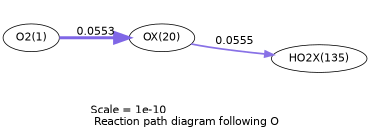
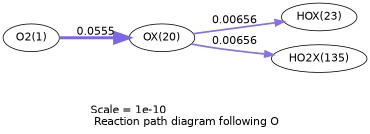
node "HOX(23)": added
edge "O2(1)" -> "OX(20)": label " 0.0553" -> " 0.0555"
edge "OX(20)" -> "HO2X(135)": label " 0.0555" -> " 0.00656"
